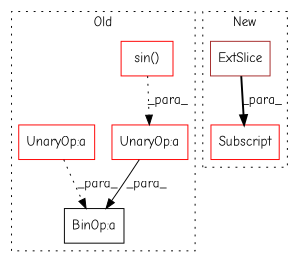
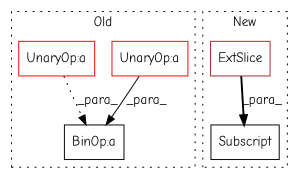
node "sin()": removed
node "Subscript": color red -> black
